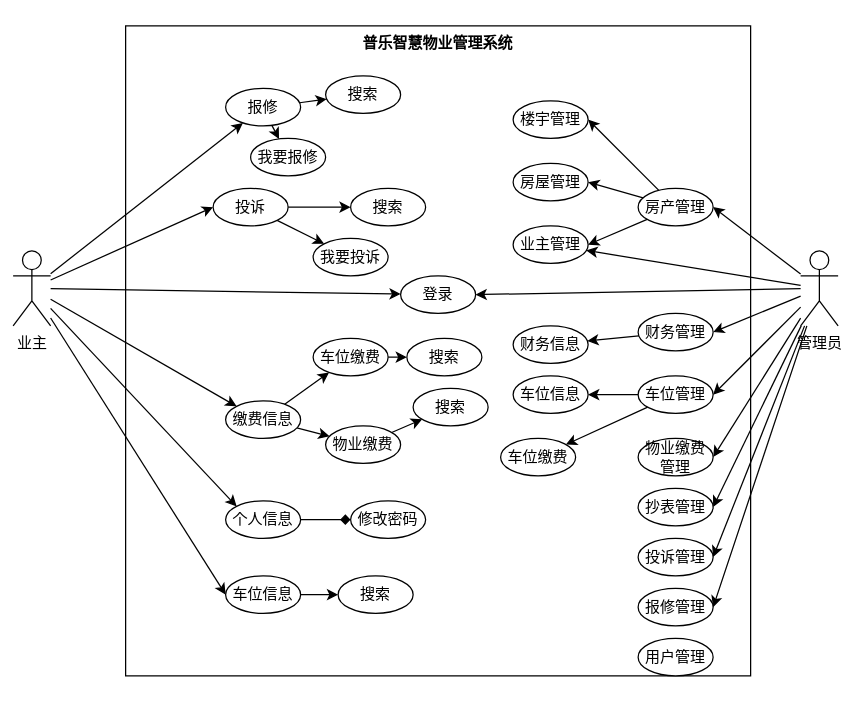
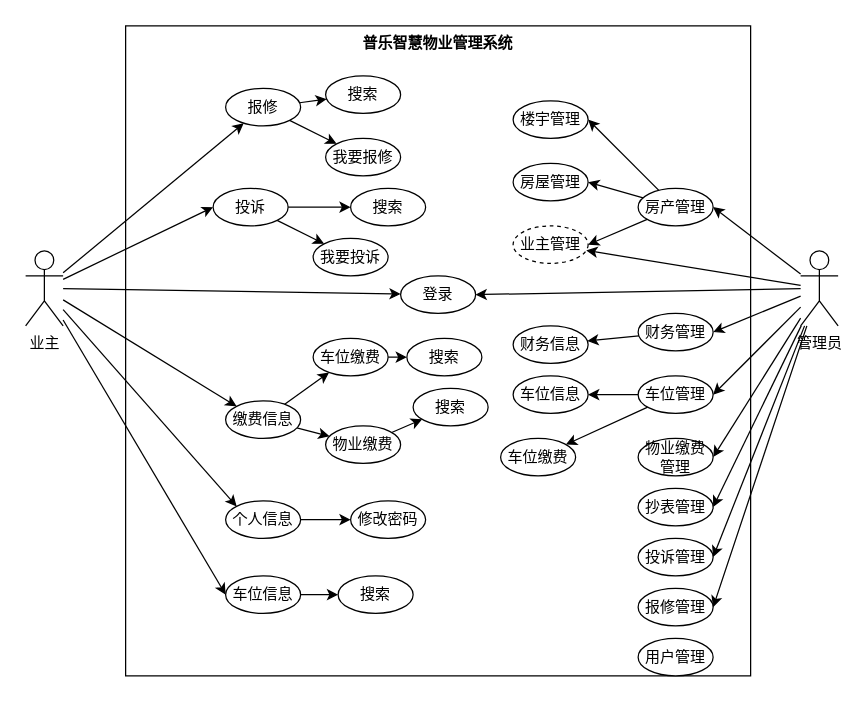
node "我要报修": moved (288, 157) -> (363, 157)
node "业主管理": style solid -> dashed
node "业主": moved (32, 288) -> (44, 288)
edge "个人信息" -> "修改密码": arrowhead diamond -> classic
